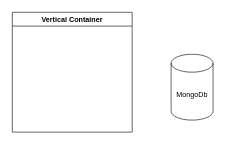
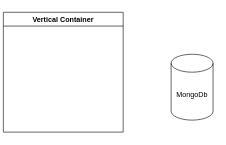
node "Vertical Container": moved (72, 72) -> (63, 72)
